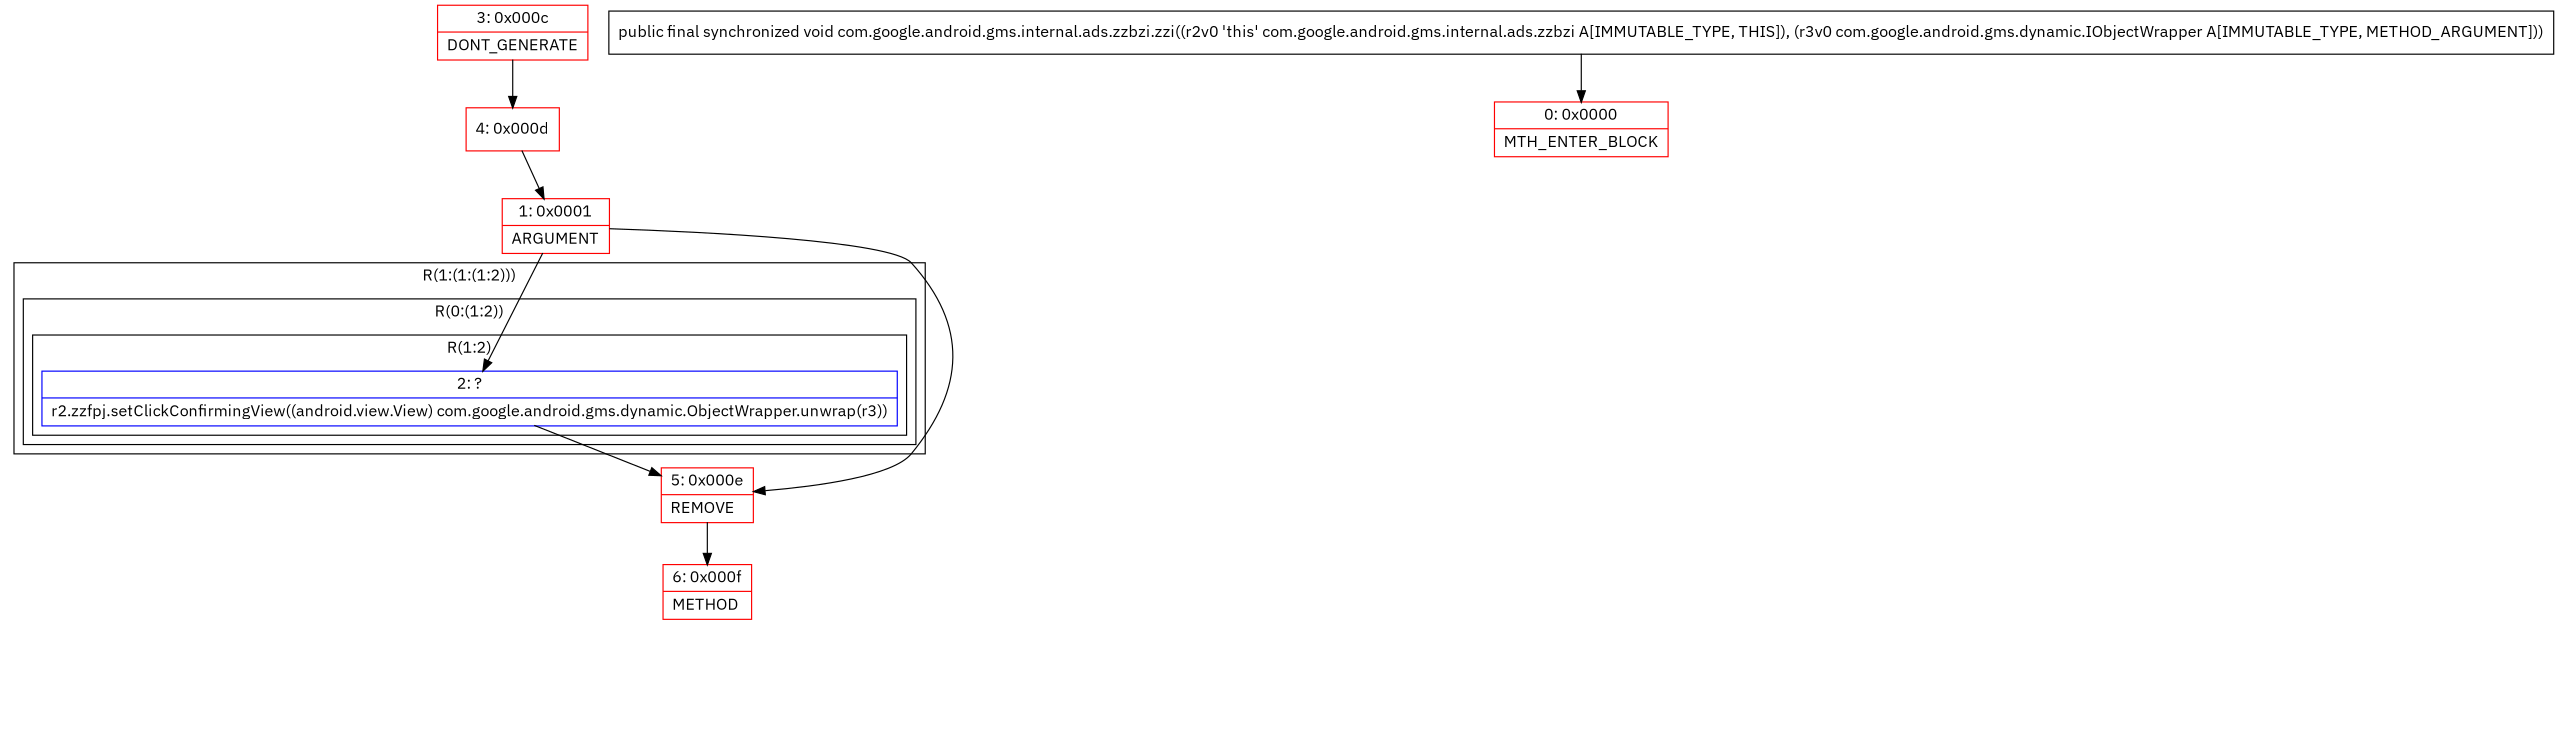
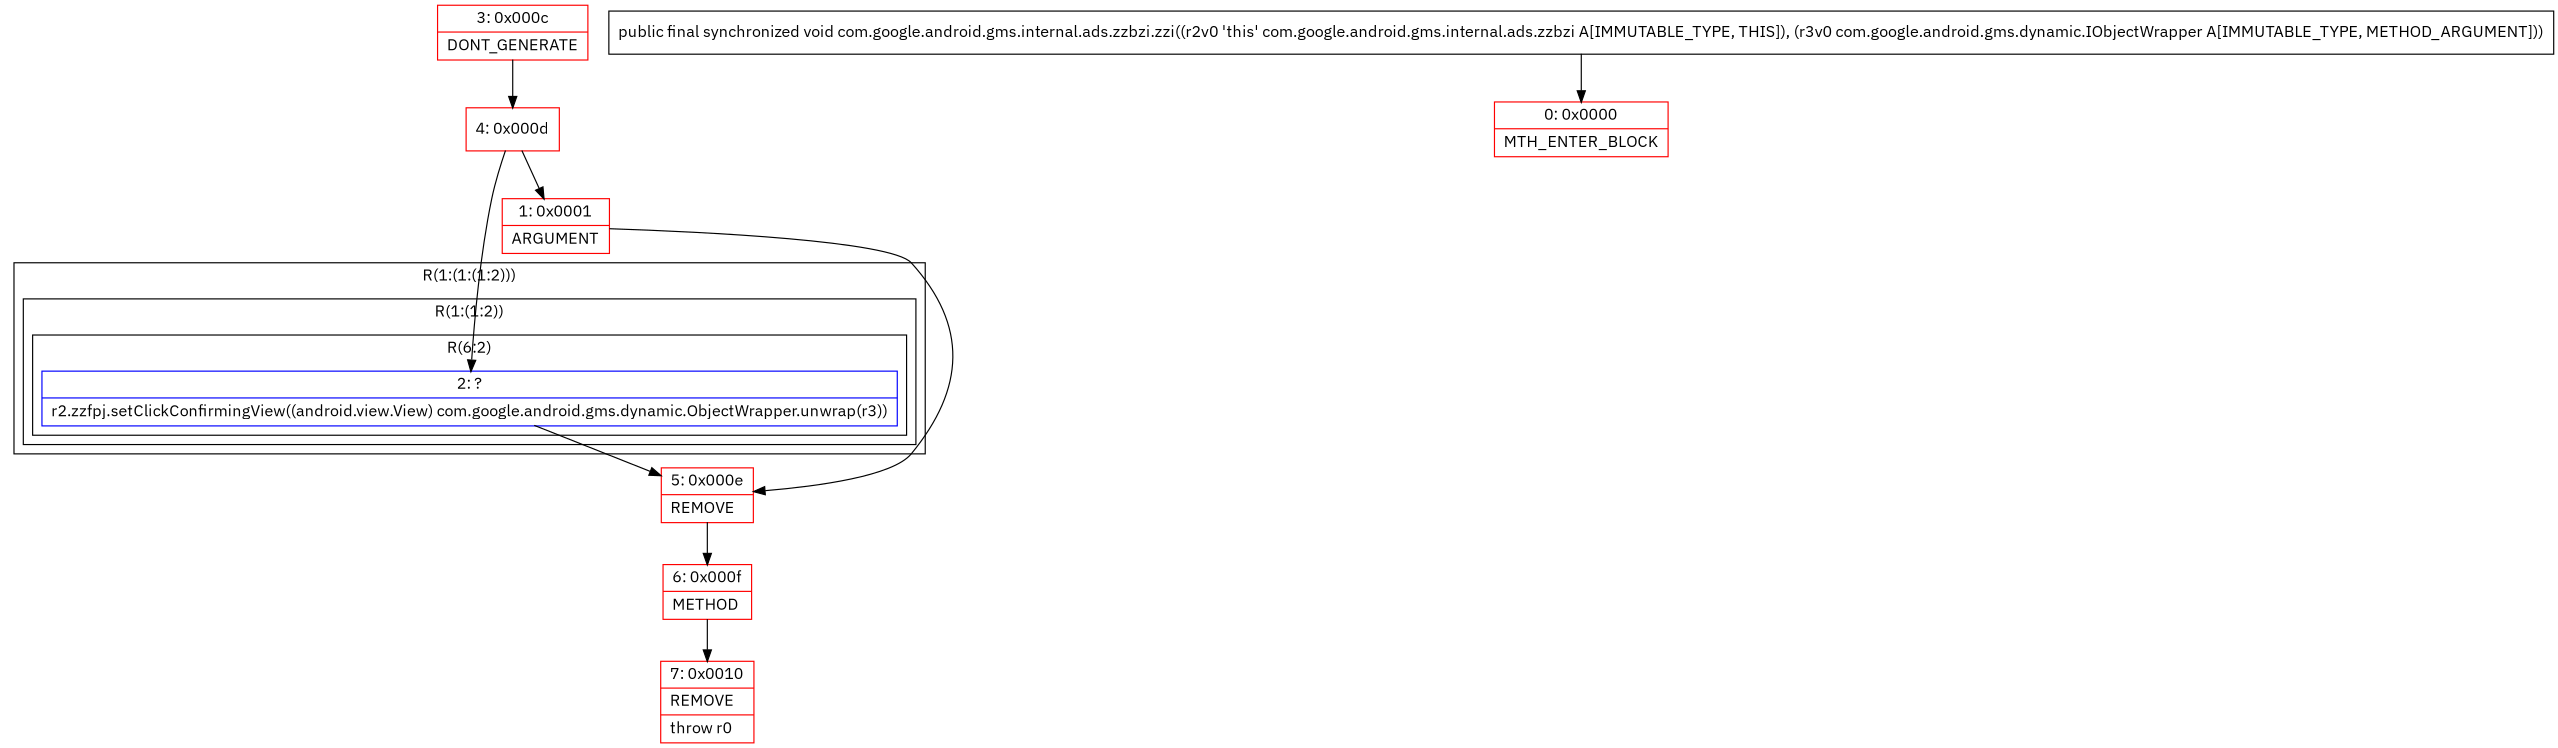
edge "1: 0x0001" -> "2: ?": now "4: 0x000d" -> "2: ?"
cluster "R(0:(1:2))": label "R(0:(1:2))" -> "R(1:(1:2))"
cluster "R(1:2)": label "R(1:2)" -> "R(6:2)"
node "7: 0x0010": added
